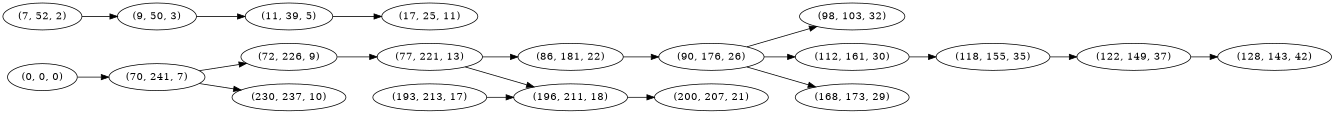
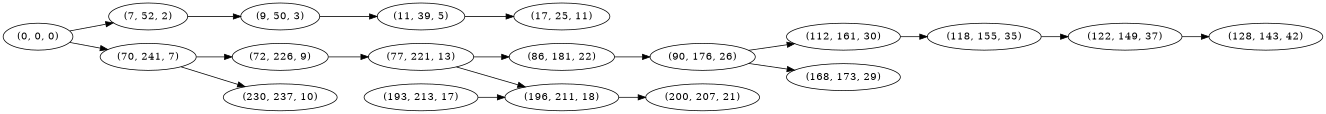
node "(98, 103, 32)": removed
edge "(0, 0, 0)" -> "(7, 52, 2)": added
